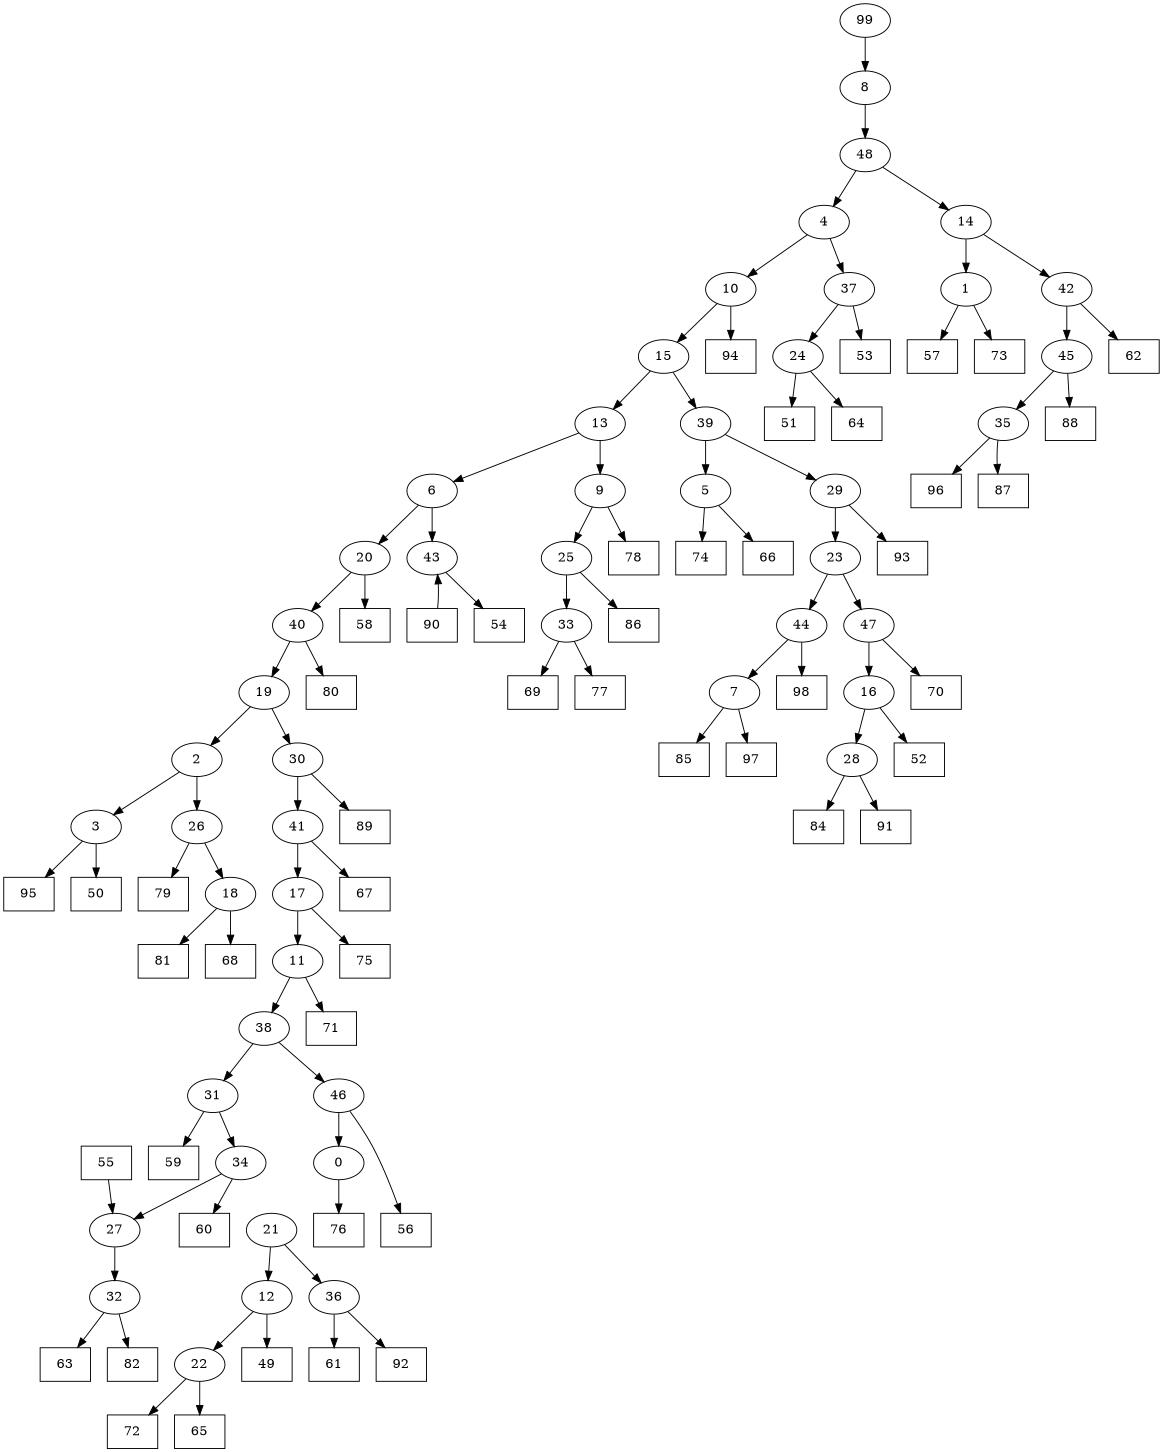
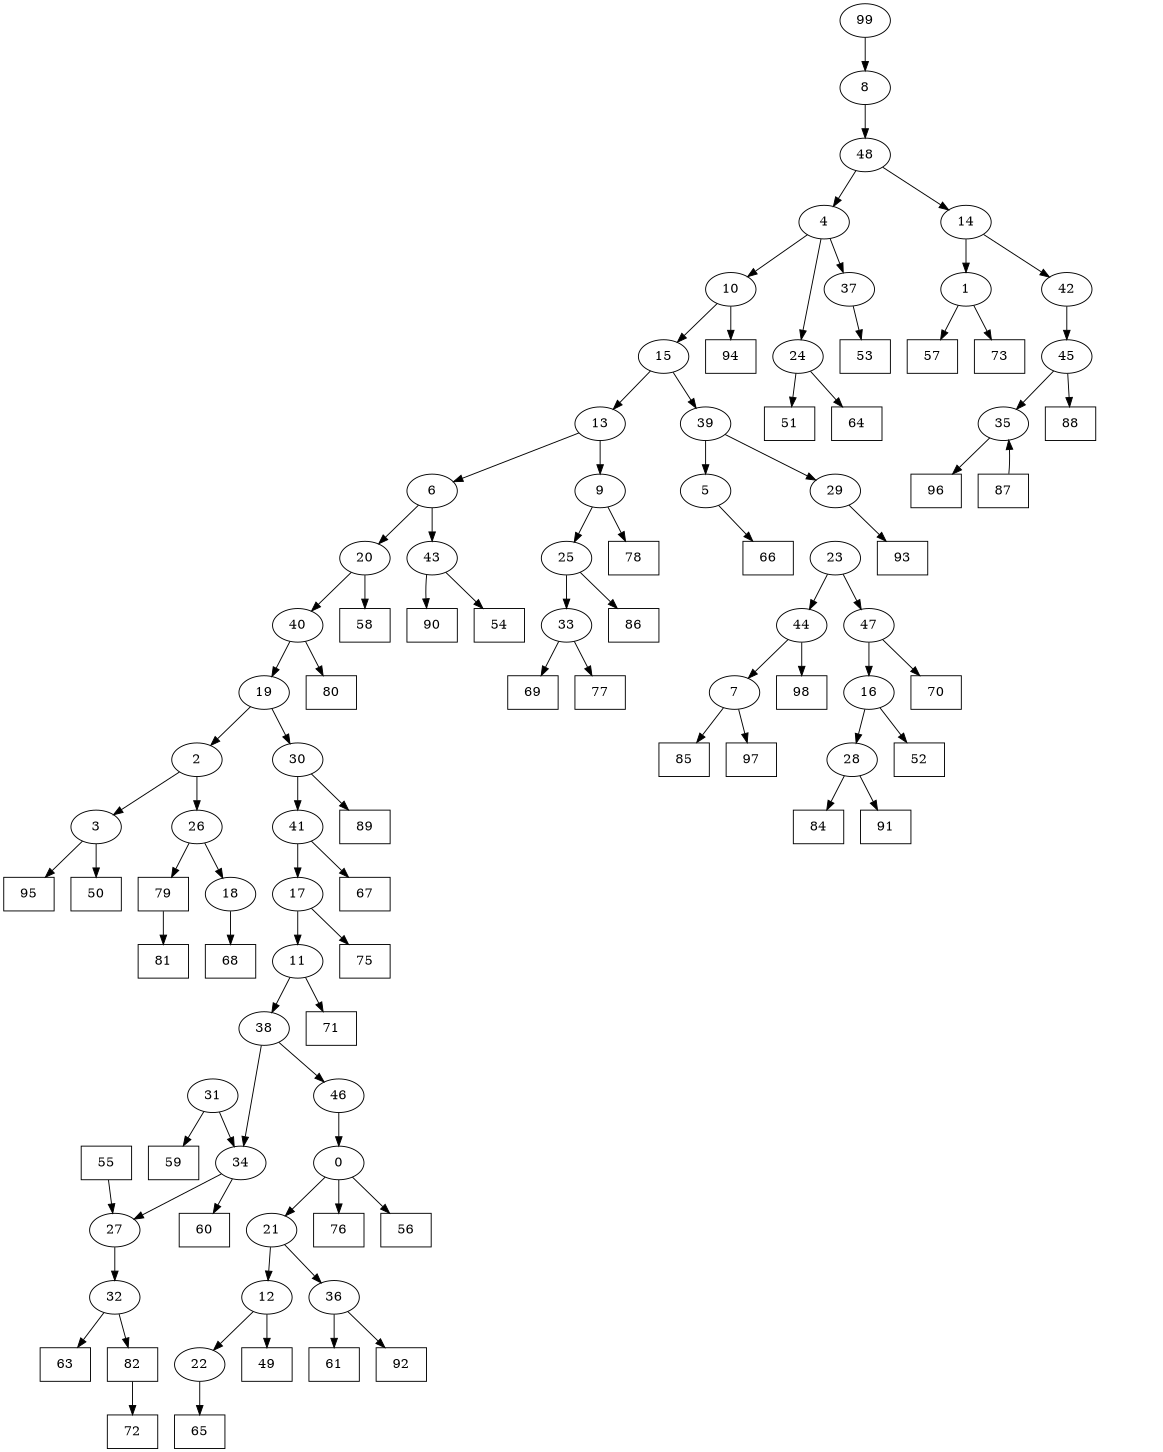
edge "37" -> "24": now "4" -> "24"
node "62": removed
edge "35" -> "87": reversed
edge "29" -> "23": removed
node "74": removed
edge "90" -> "43": reversed
edge "18" -> "81": now "79" -> "81"
edge "38" -> "31": now "38" -> "34"
edge "46" -> "56": now "0" -> "56"
edge "0" -> "21": added
edge "22" -> "72": now "82" -> "72"
